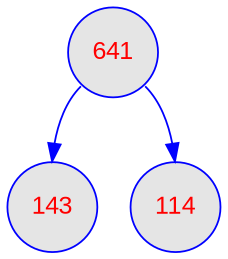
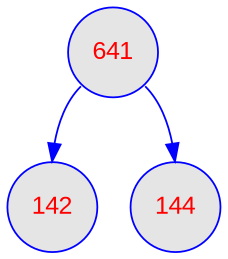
node "143": label "143" -> "142"
node "114": label "114" -> "144"
